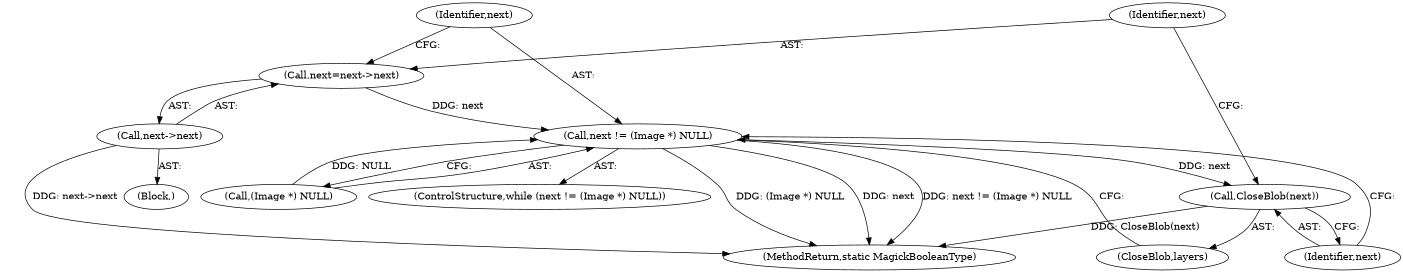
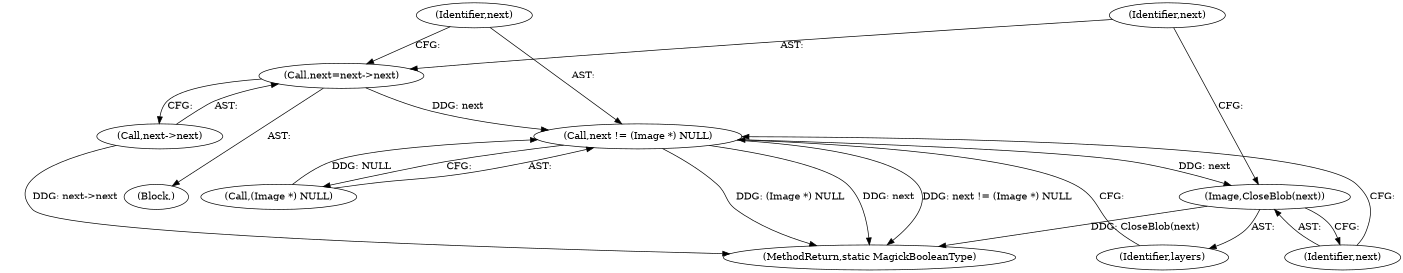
edge "(Call,next=next->next)" -> "(Call,next->next)": label "AST: " -> "CFG: "
edge "(Call,next->next)" -> "(Block,)": now "(Call,next=next->next)" -> "(Block,)"
node "(ControlStructure,while (next != (Image *) NULL))": removed
node "(Call,CloseBlob(next))": label "(Call,CloseBlob(next))" -> "(Image,CloseBlob(next))"
node "(CloseBlob,layers)": label "(CloseBlob,layers)" -> "(Identifier,layers)"
